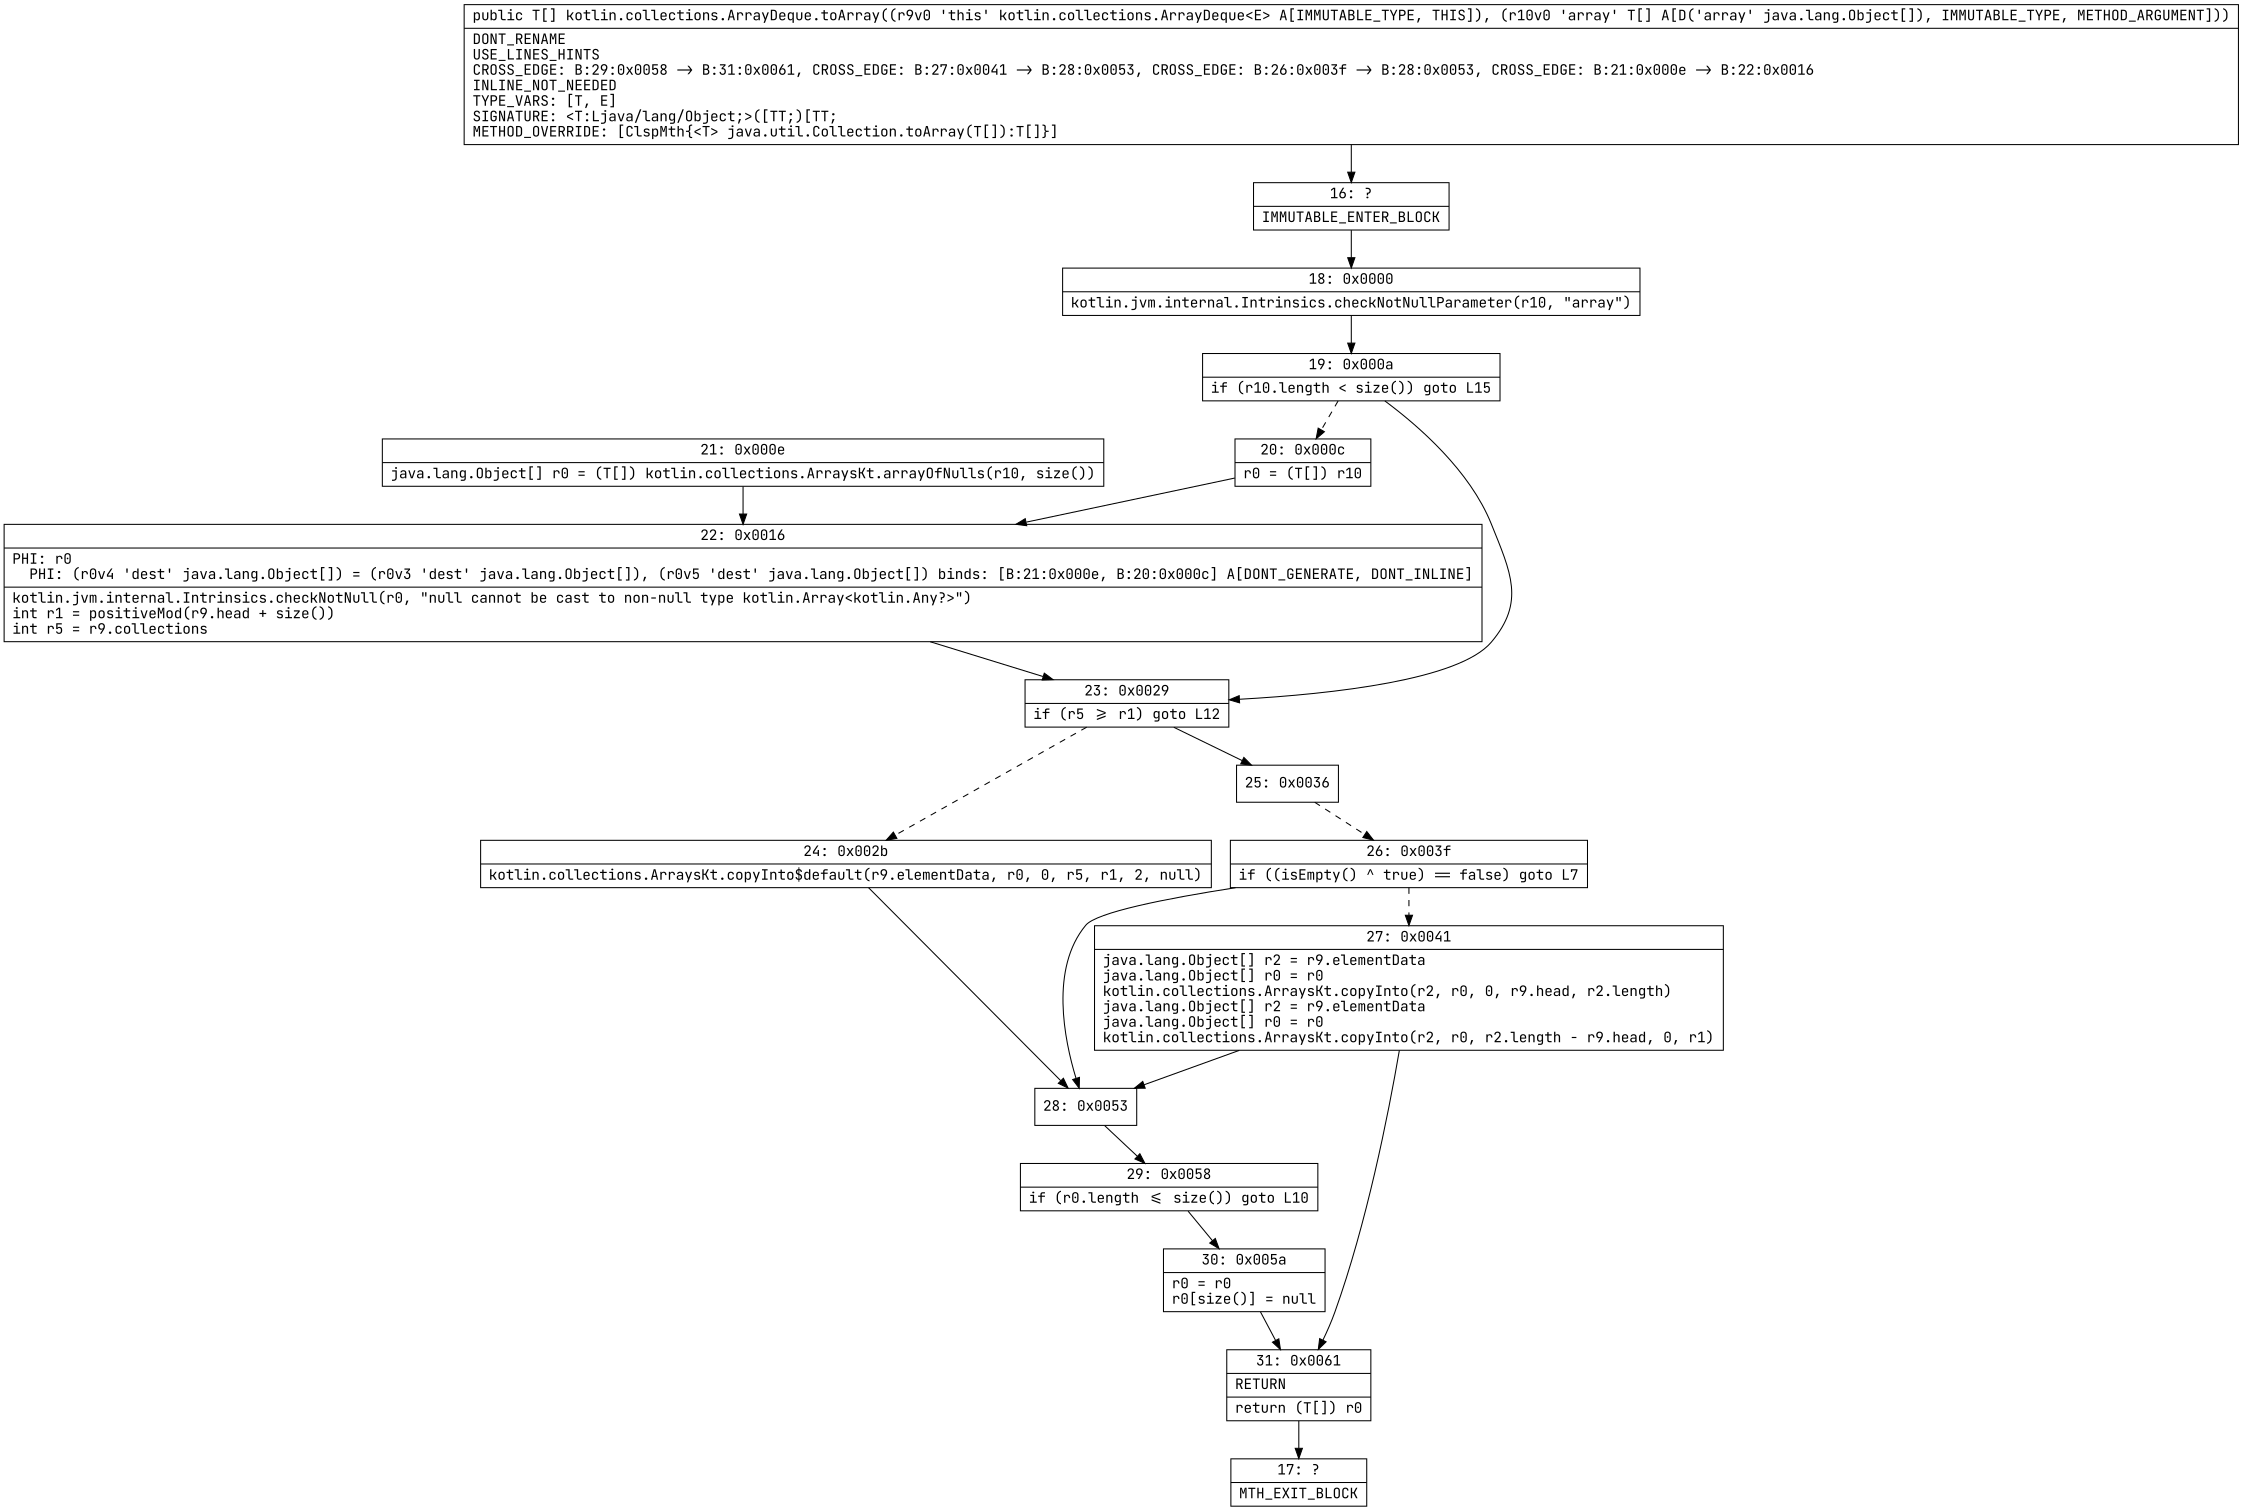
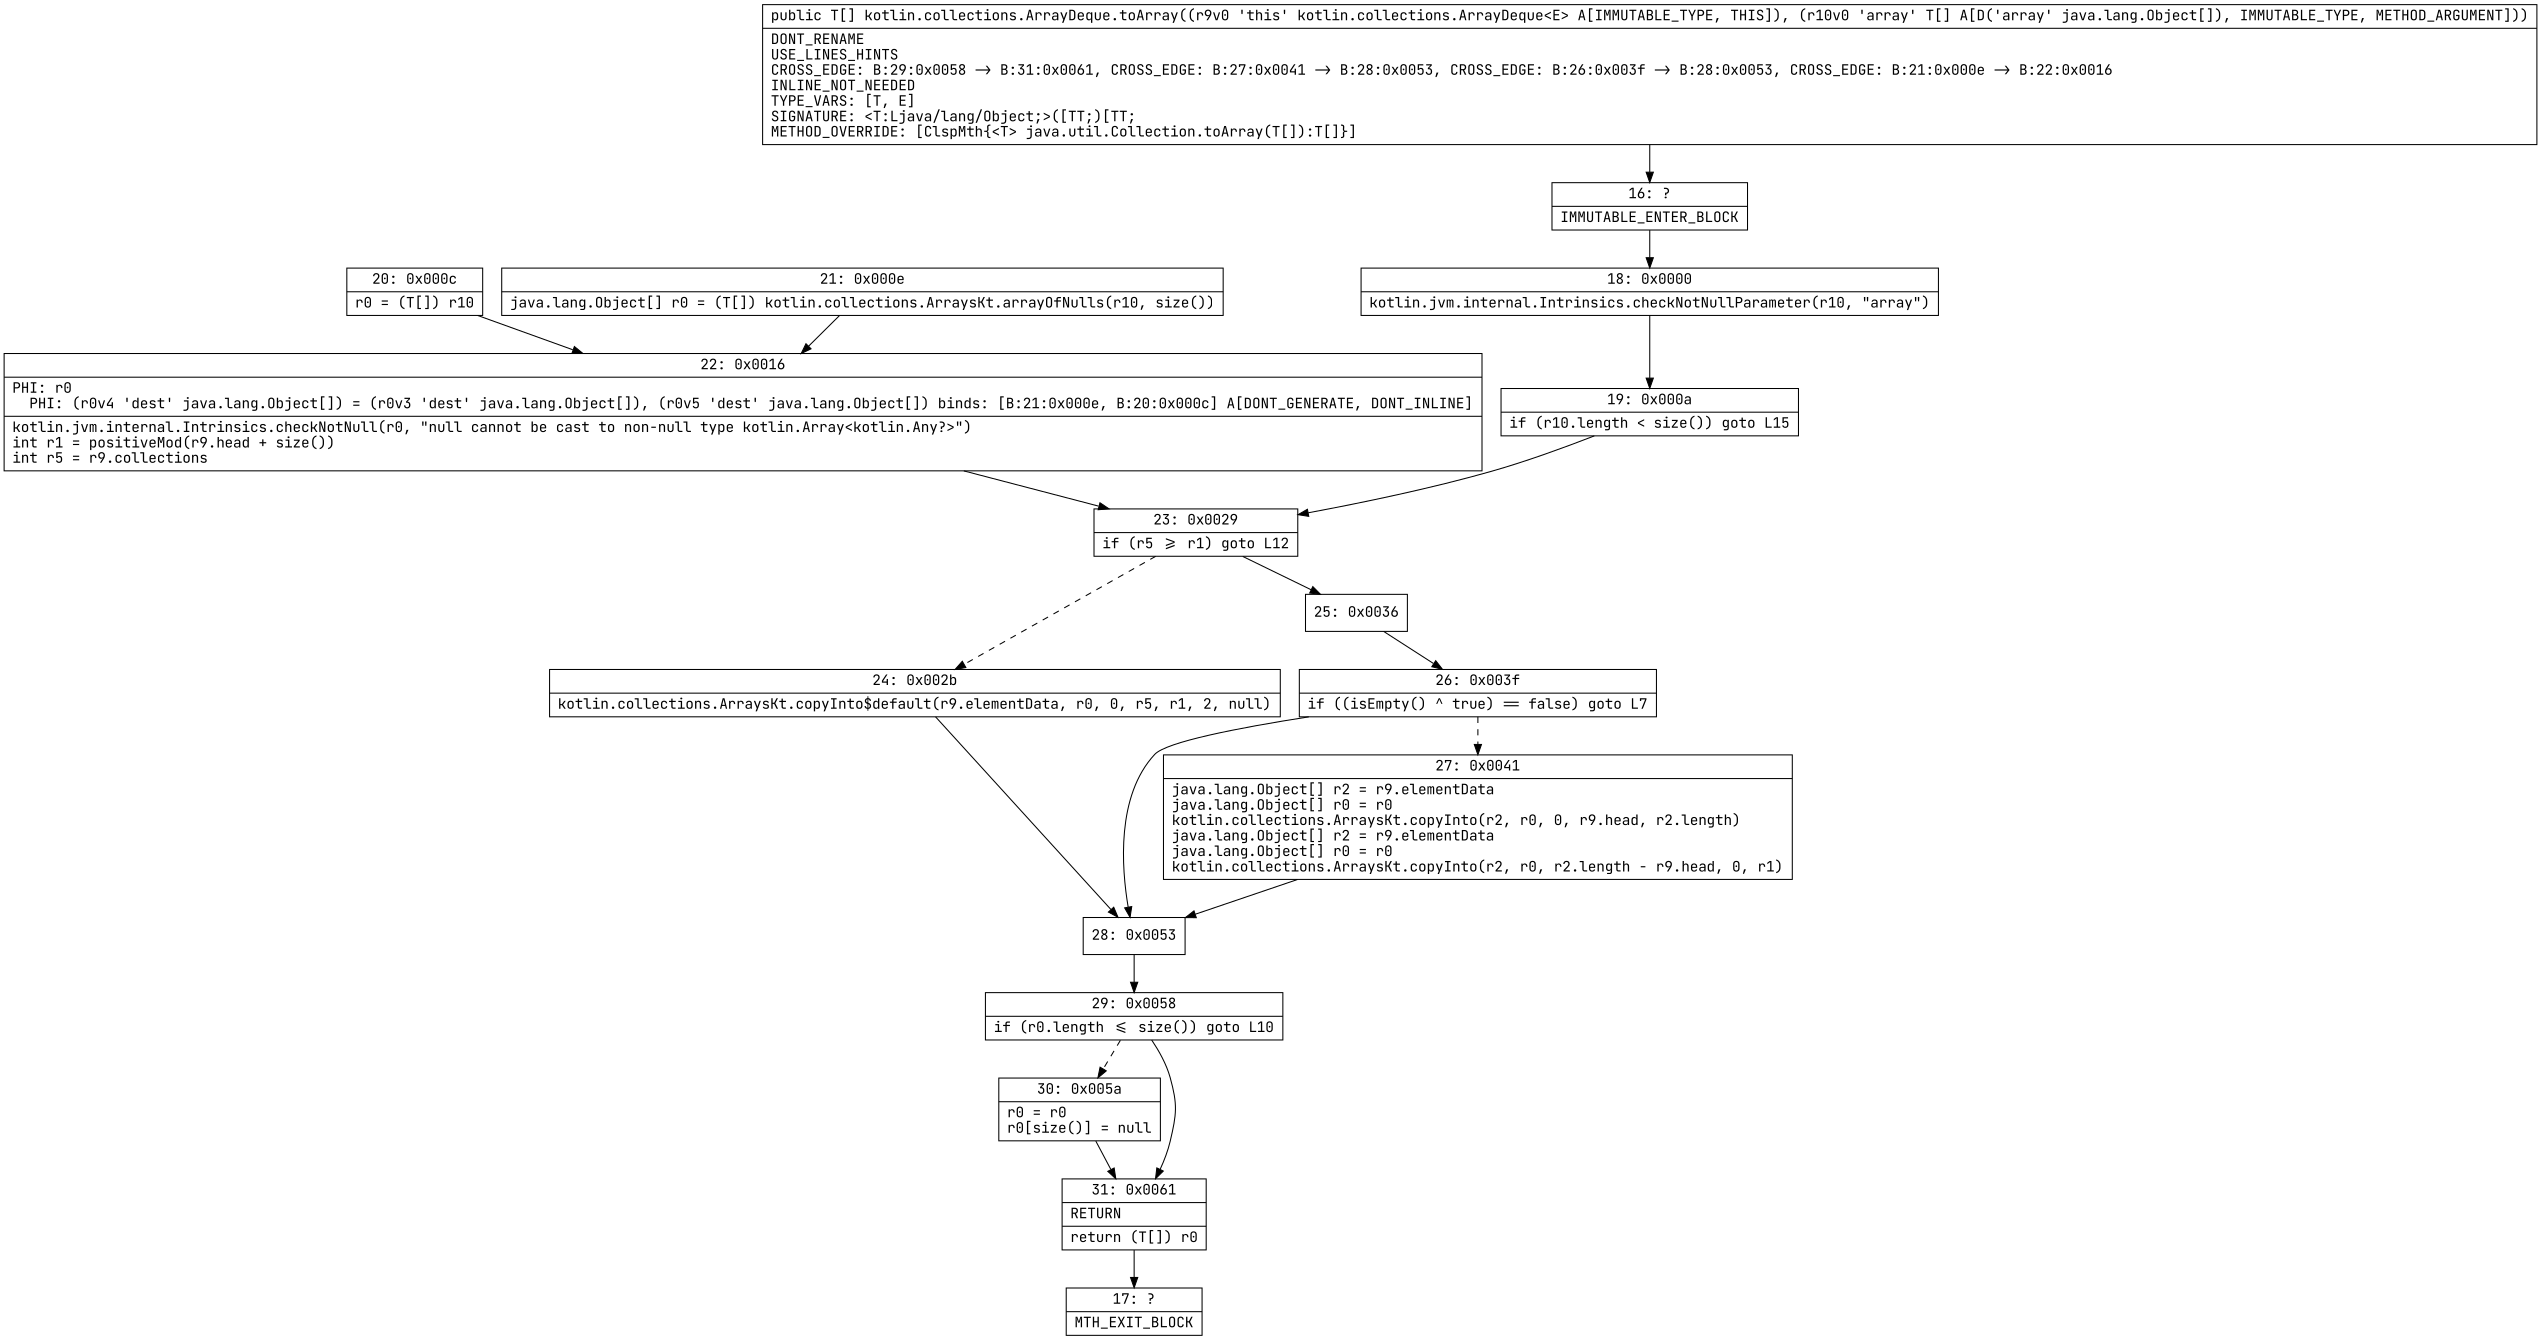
edge "19: 0x000a" -> "20: 0x000c": removed
edge "25: 0x0036" -> "26: 0x003f": style dashed -> solid
edge "27: 0x0041" -> "31: 0x0061": now "29: 0x0058" -> "31: 0x0061"
edge "29: 0x0058" -> "30: 0x005a": style solid -> dashed
